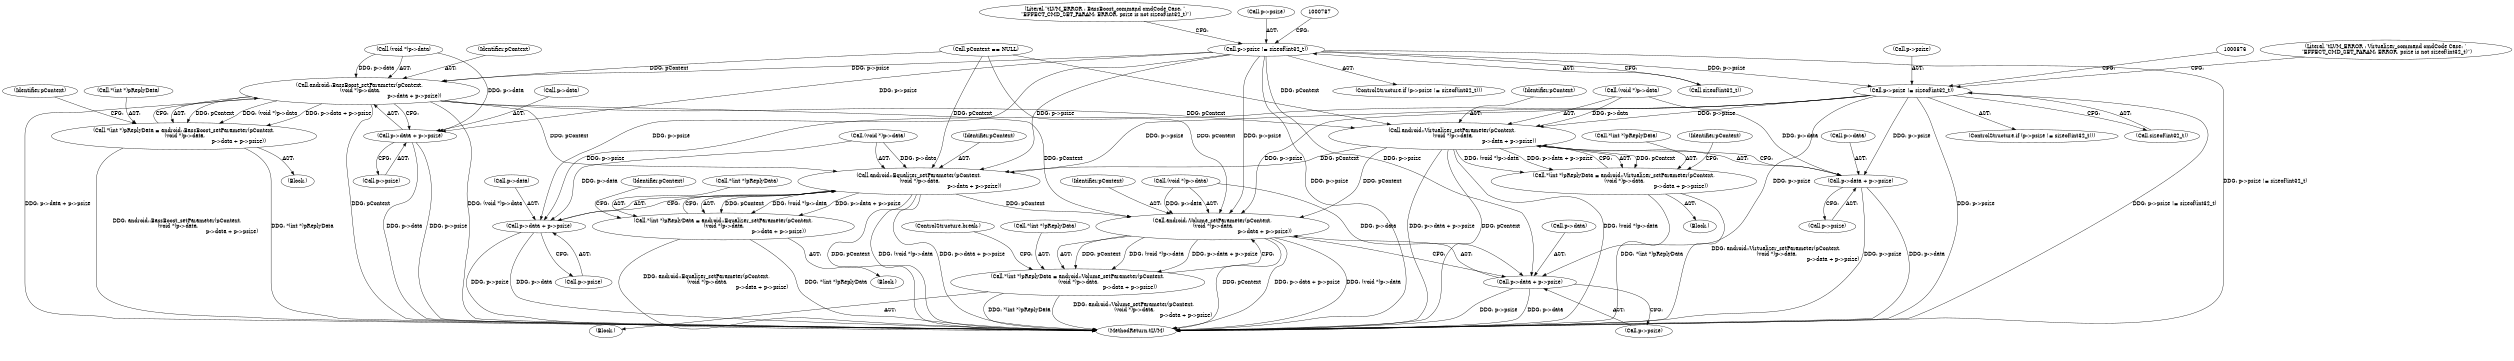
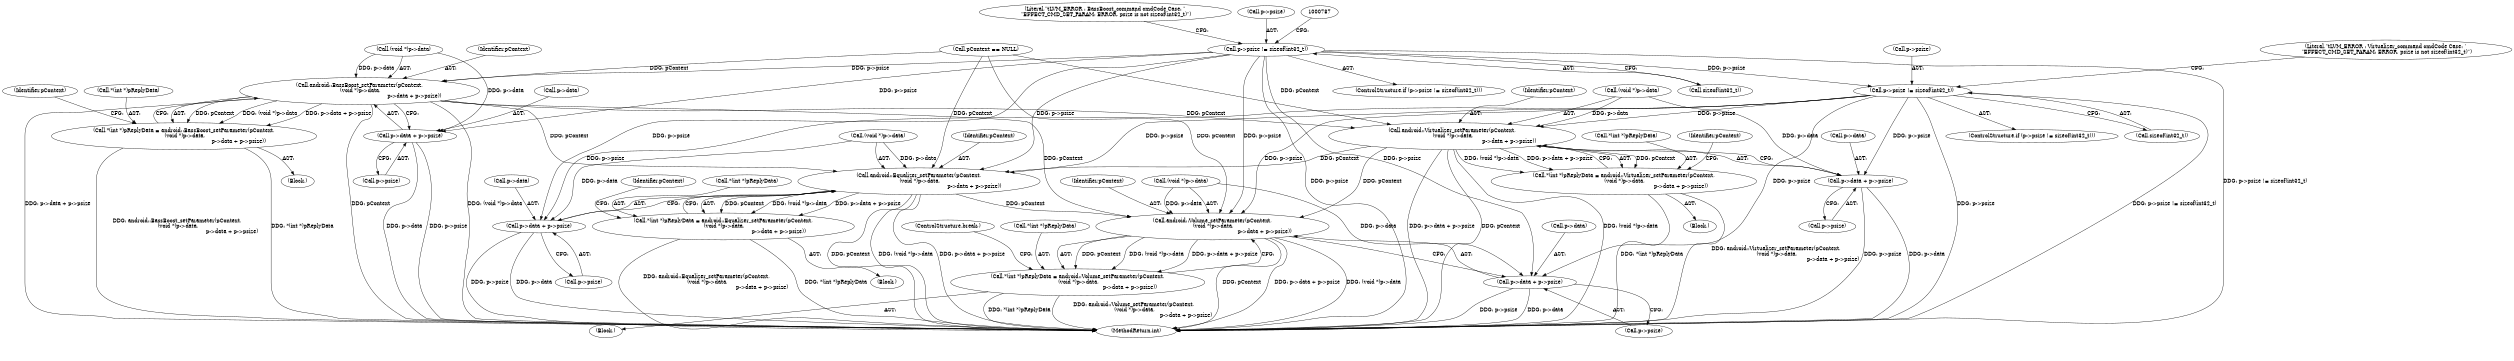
node "1000876": removed
node "(MethodReturn,tLVM)": label "(MethodReturn,tLVM)" -> "(MethodReturn,int)"
